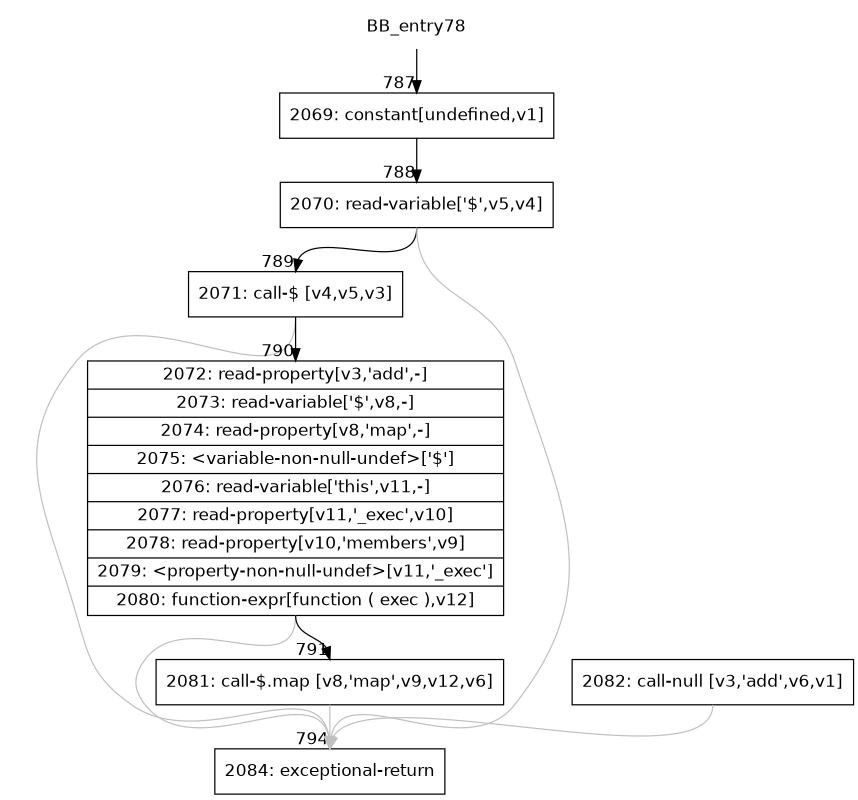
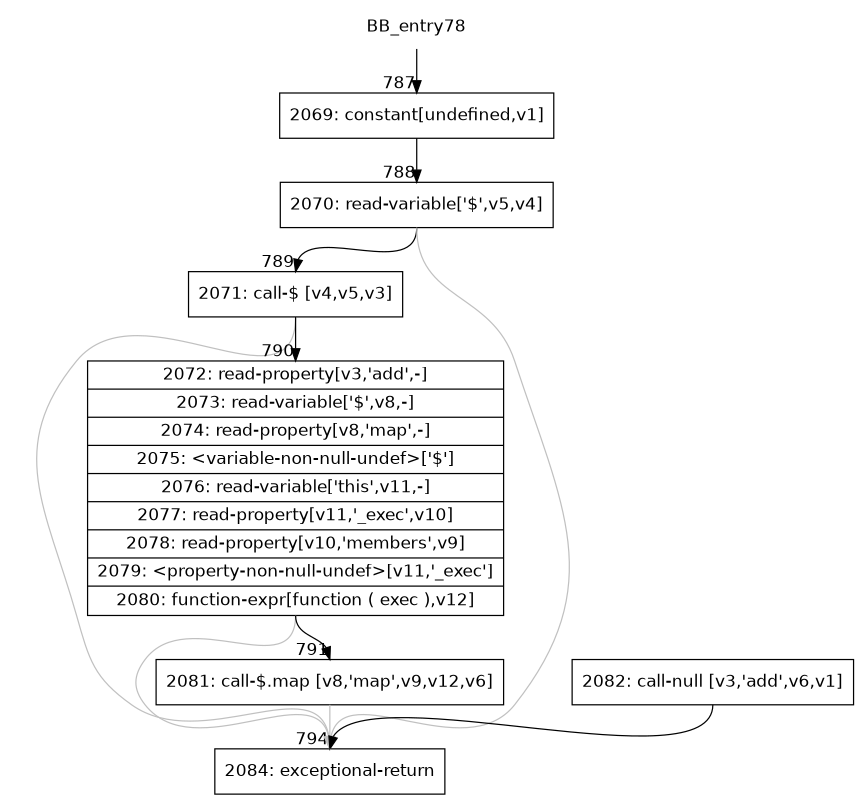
edge "2082: call-null [v3,'add',v6,v1]" -> "2084: exceptional-return": color gray -> black
